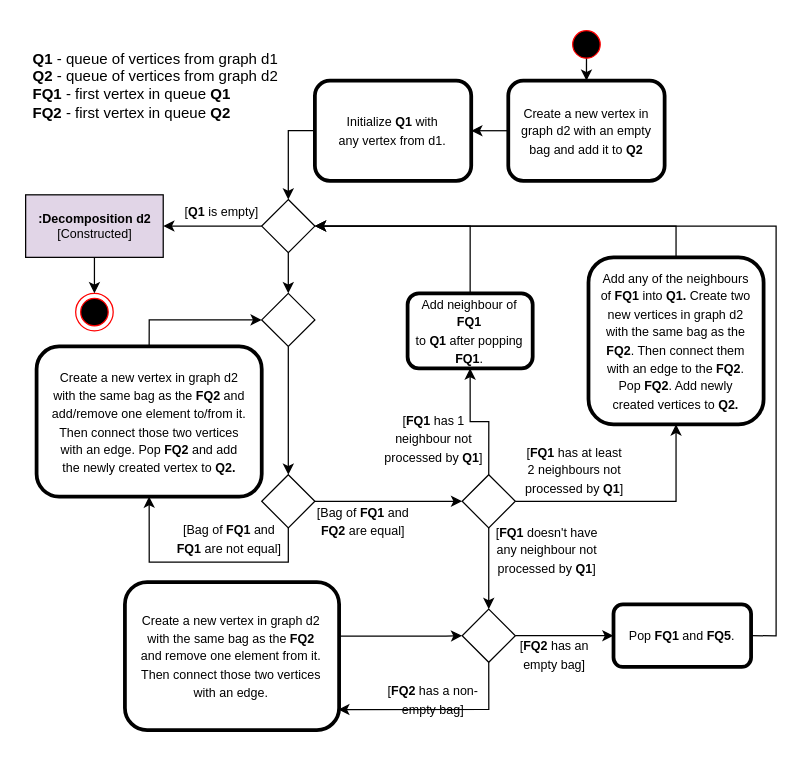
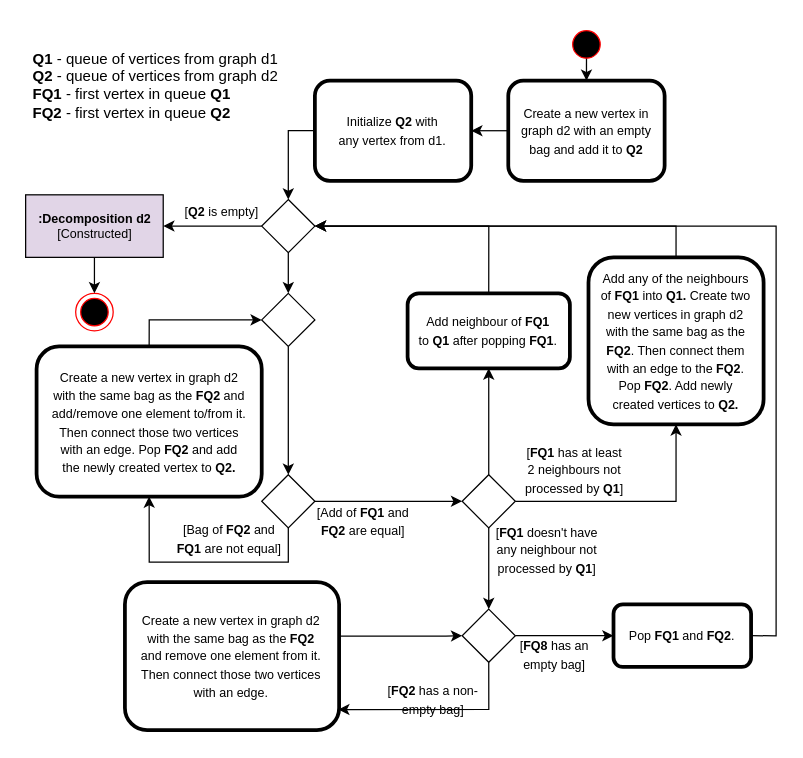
node "Initialize Q1 with any vertex from d1.": label "Initialize Q1 with any vertex from d1." -> "Initialize Q2 with any vertex from d1."
node "[Q1 is empty]": label "[Q1 is empty]" -> "[Q2 is empty]"
node "Add neighbour of FQ1 to Q1 after popping FQ1.": size 125x75 -> 162x75
node "[FQ1 has 1 neighbour not processed by Q1]": removed
node "[Bag of FQ1 and FQ2 are equal]": label "[Bag of FQ1 and FQ2 are equal]" -> "[Add of FQ1 and FQ2 are equal]"
node "[Bag of FQ1 and FQ1 are not equal]": label "[Bag of FQ1 and FQ1 are not equal]" -> "[Bag of FQ2 and FQ1 are not equal]"
node "Pop FQ1 and FQ5.": label "Pop FQ1 and FQ5." -> "Pop FQ1 and FQ2."
node "[FQ2 has an empty bag]": label "[FQ2 has an empty bag]" -> "[FQ8 has an empty bag]"
